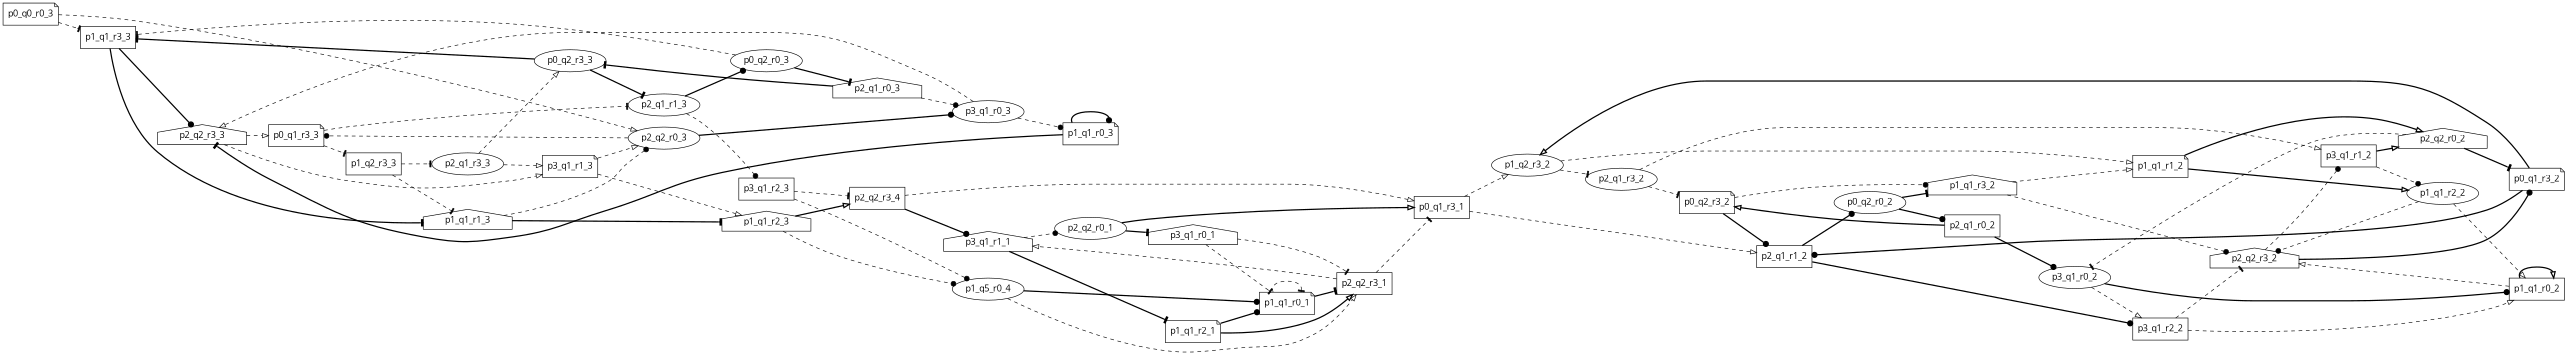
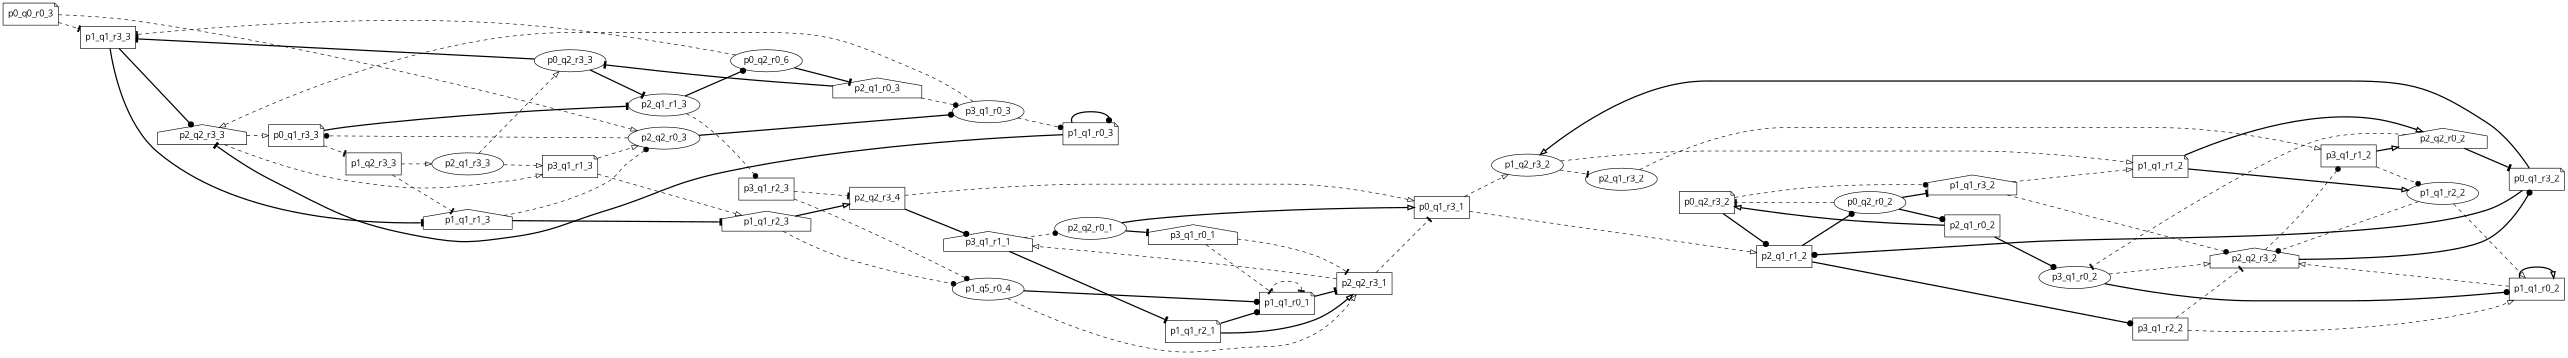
node "p0_q2_r0_3": label "p0_q2_r0_3" -> "p0_q2_r0_6"
edge "p0_q1_r3_3" -> "p2_q1_r1_3": style dashed -> bold
edge "p1_q2_r3_3" -> "p2_q1_r3_3": arrowhead tee -> onormal
edge "p2_q1_r3_2" -> "p0_q2_r3_2": now "p0_q2_r0_2" -> "p0_q2_r3_2"
edge "p3_q1_r0_2" -> "p3_q1_r2_2": now "p3_q1_r0_2" -> "p2_q2_r3_2"
